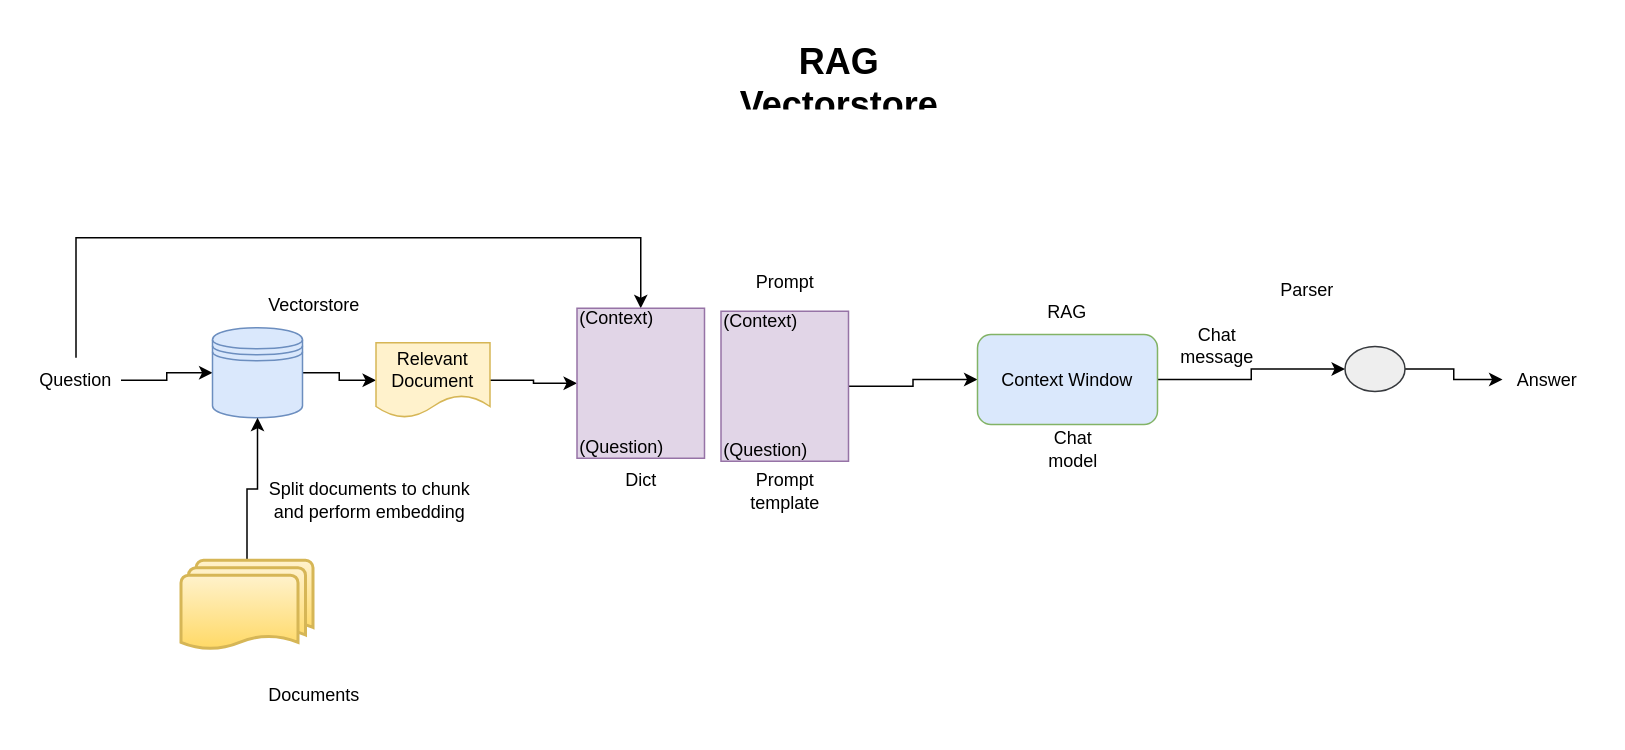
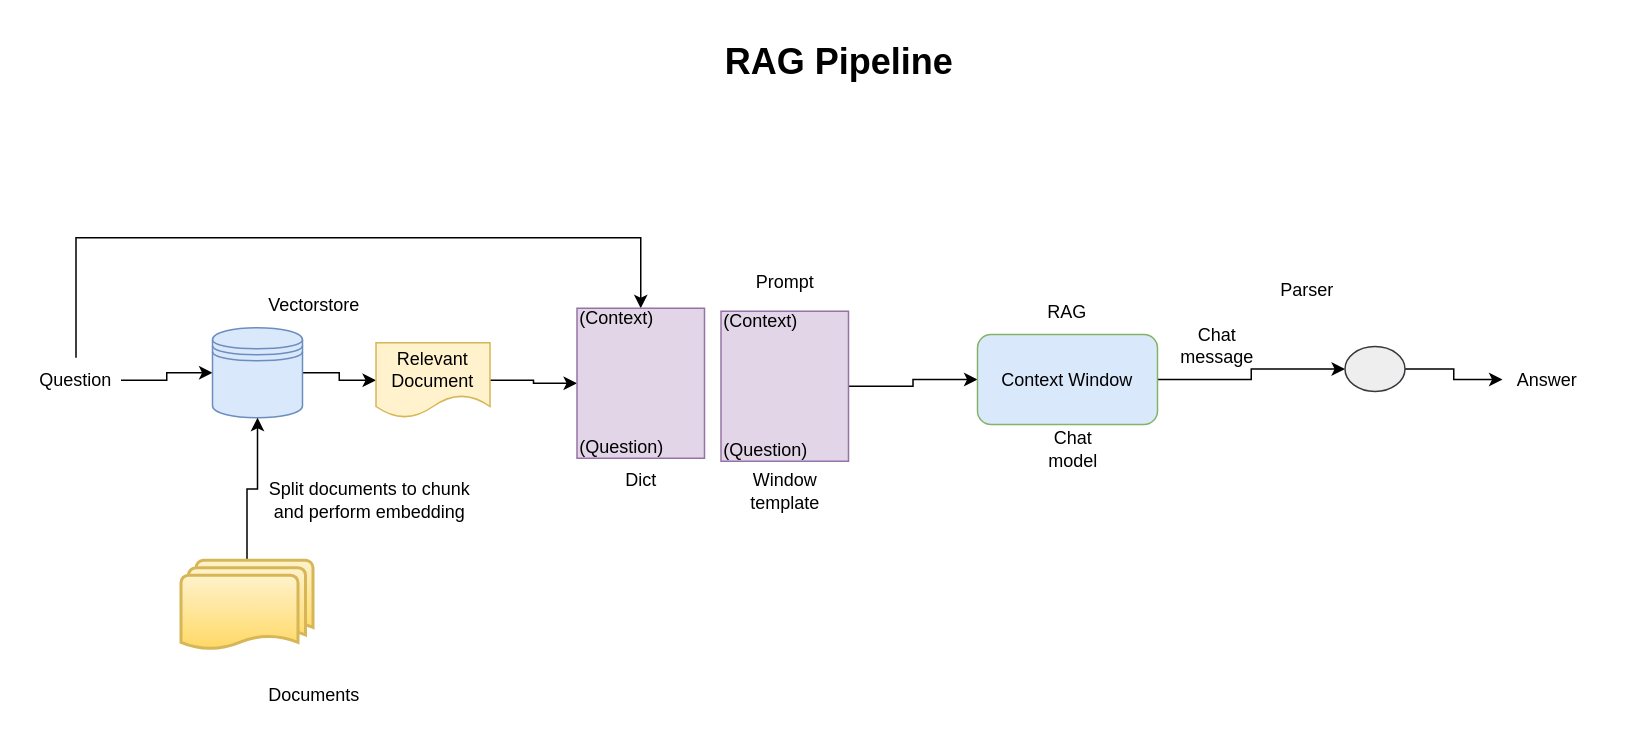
node "RAG Vectorstore": label "RAG Vectorstore" -> "RAG Pipeline"
node "Prompt template": label "Prompt template" -> "Window template"
